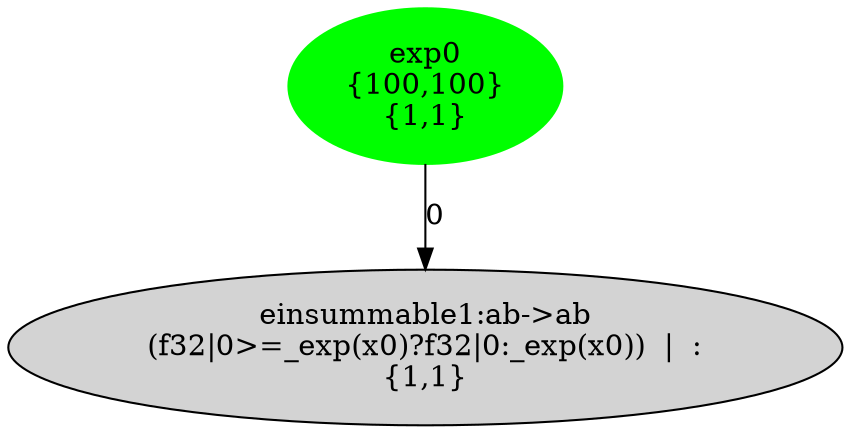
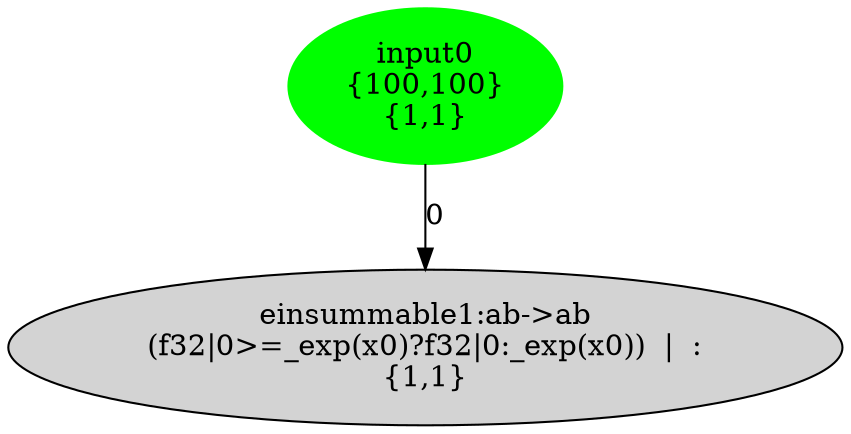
node "exp0 {100,100} {1,1}": label "exp0 {100,100} {1,1}" -> "input0 {100,100} {1,1}"
